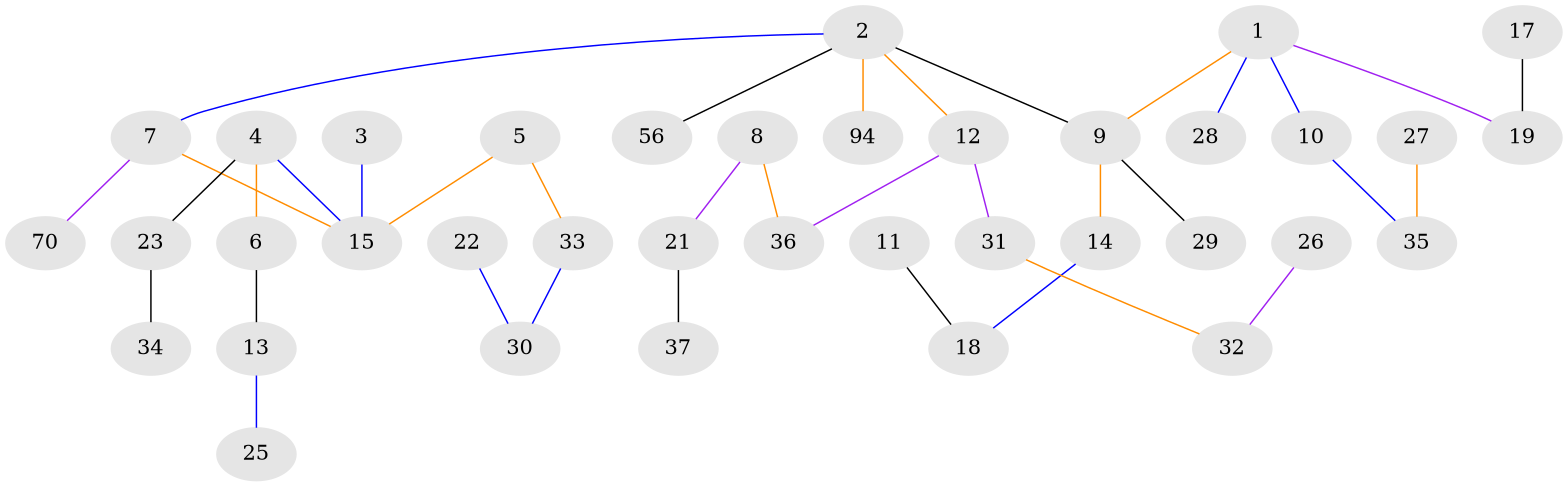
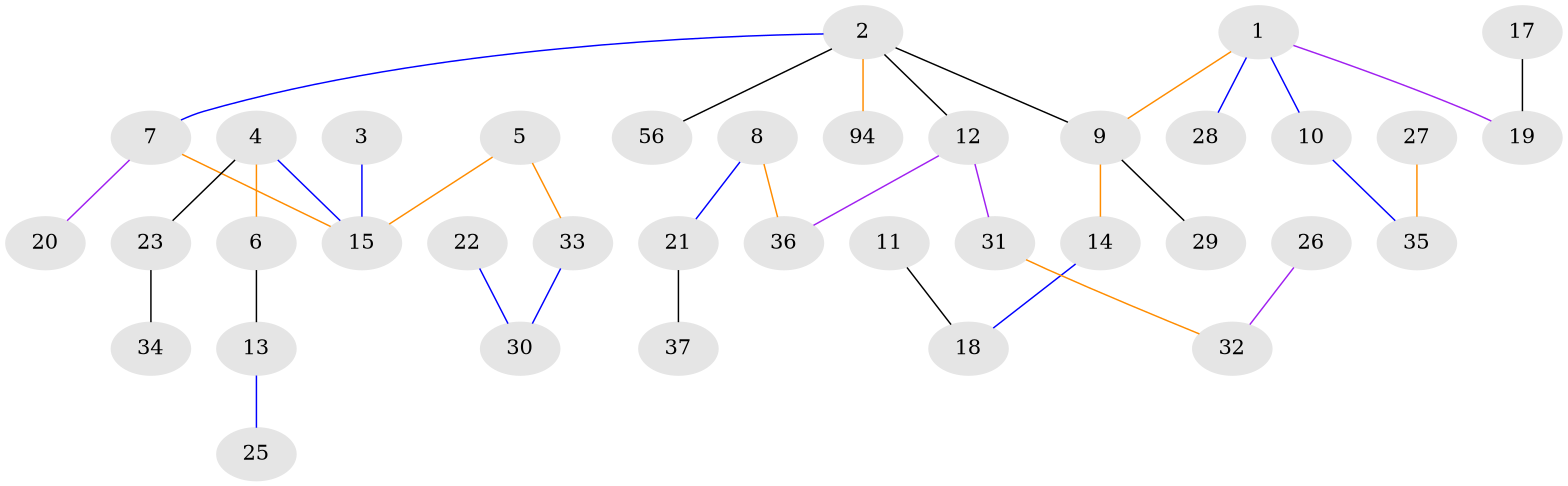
edge "2" -- "12": color darkorange -> black
edge "8" -- "21": color purple -> blue
node "70": label "70" -> "20"
